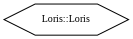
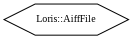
node "Loris::Loris": label "Loris::Loris" -> "Loris::AiffFile"
